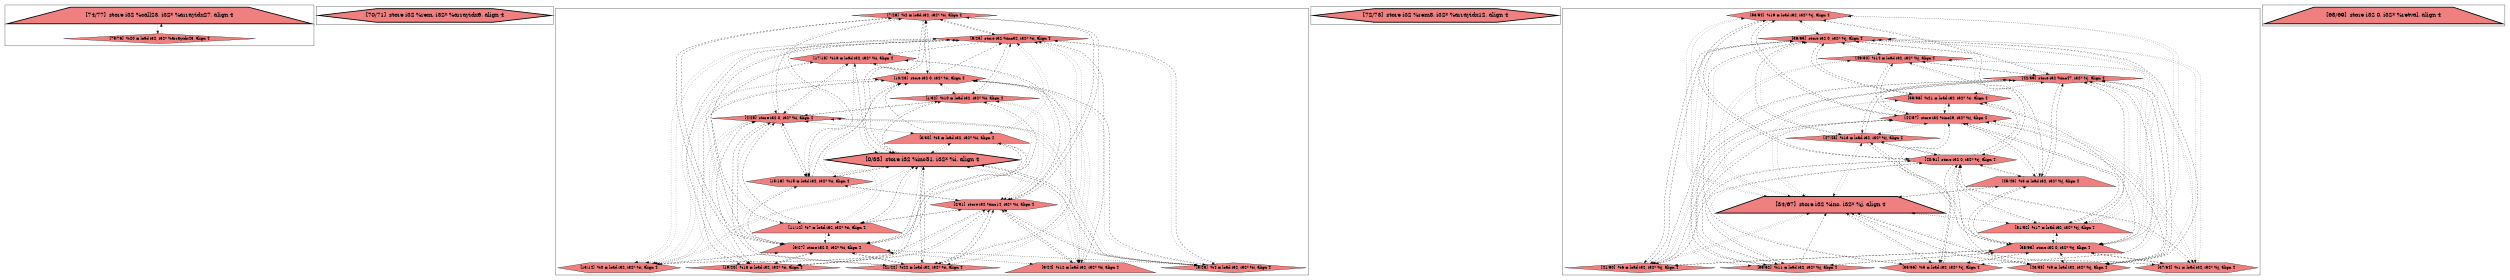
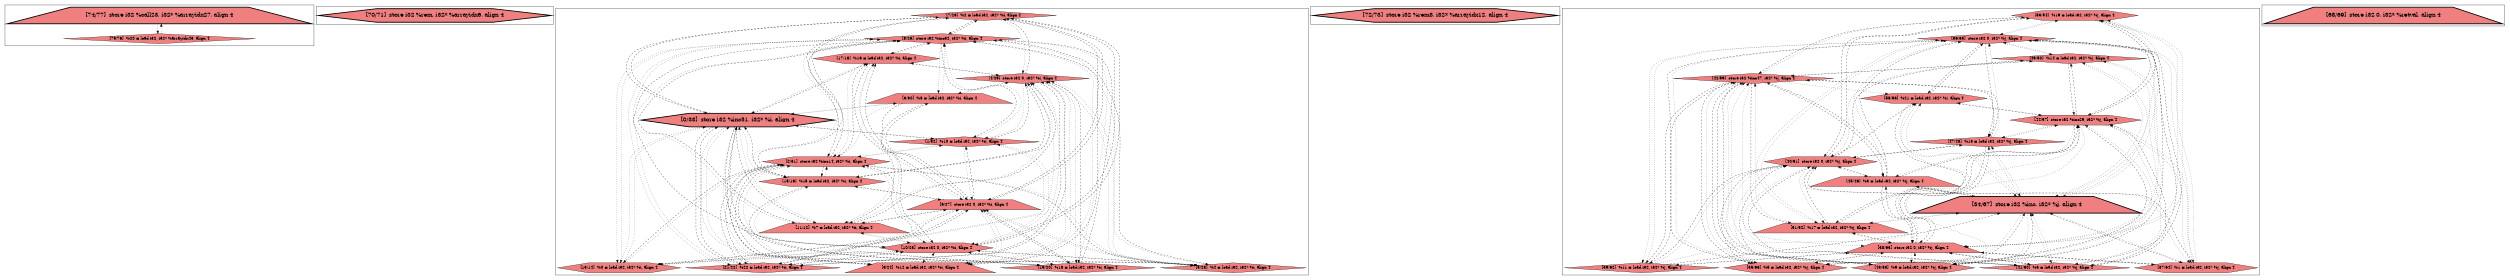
edge "[55/56]  %21 = load i32, i32* %j, align 4" -> "[42/59]  store i32 %inc47, i32* %j, align 4": removed
edge "[17/18]  %16 = load i32, i32* %i, align 4" -> "[15/16]  %15 = load i32, i32* %i, align 4": now "[17/18]  %16 = load i32, i32* %i, align 4" -> "[8/25]  store i32 %inc32, i32* %i, align 4"
edge "[35/66]  %5 = load i32, i32* %j, align 4" -> "[44/57]  store i32 %inc29, i32* %j, align 4": removed
edge "[44/57]  store i32 %inc29, i32* %j, align 4" -> "[39/62]  %11 = load i32, i32* %j, align 4": removed
edge "[39/62]  %11 = load i32, i32* %j, align 4" -> "[44/57]  store i32 %inc29, i32* %j, align 4": style dashed -> dotted
